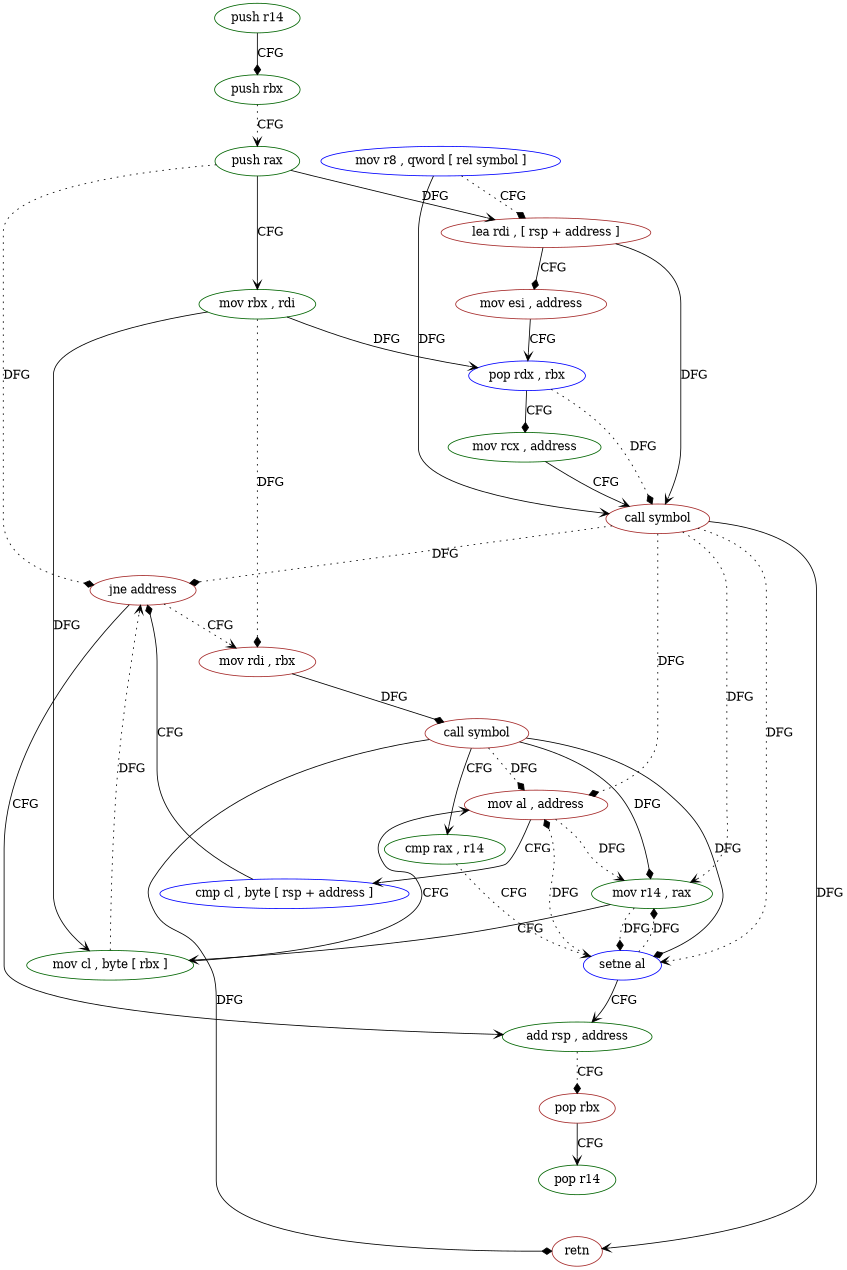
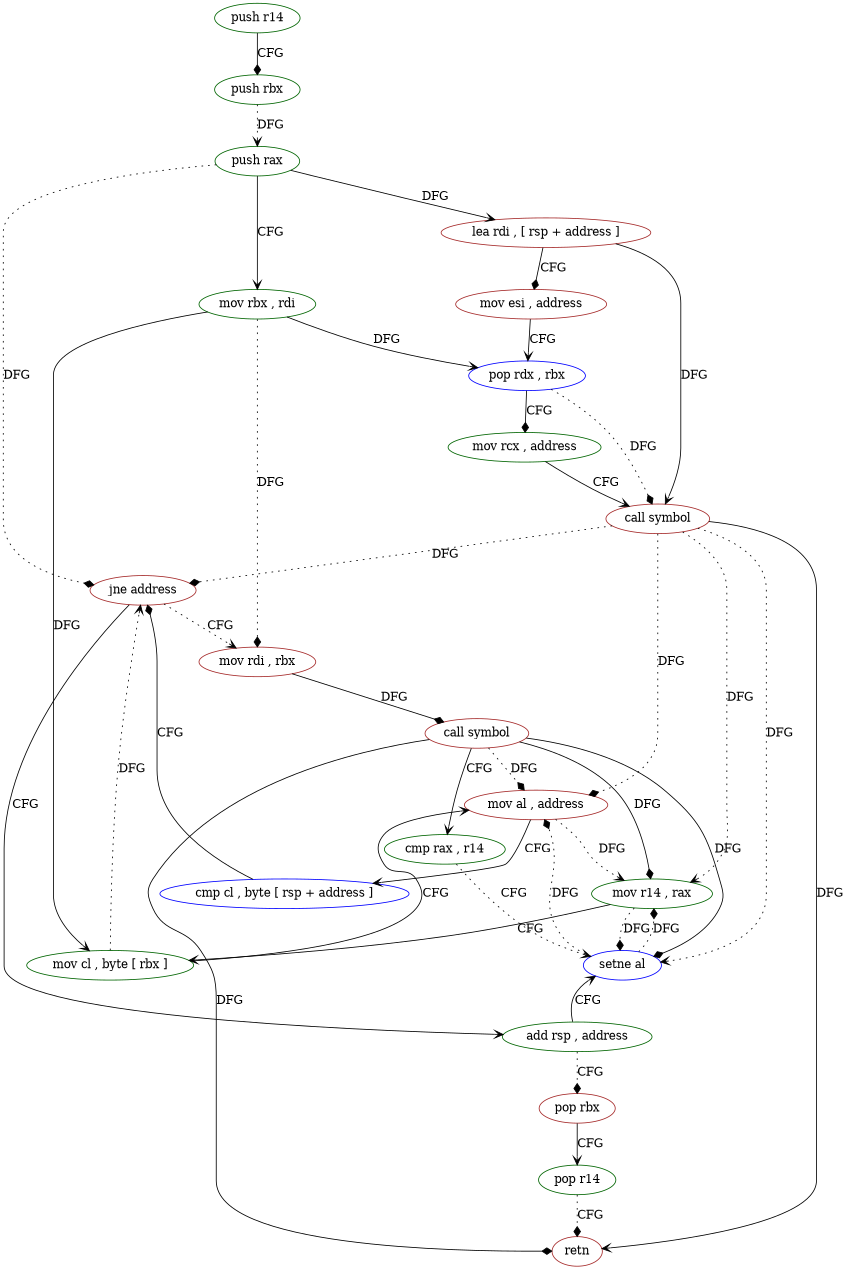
edge "push rbx" -> "push rax": label "CFG" -> "DFG"
node "mov r8 , qword [ rel symbol ]": removed
edge "setne al" -> "add rsp , address": reversed
edge "pop r14" -> "retn": added, label "CFG"
